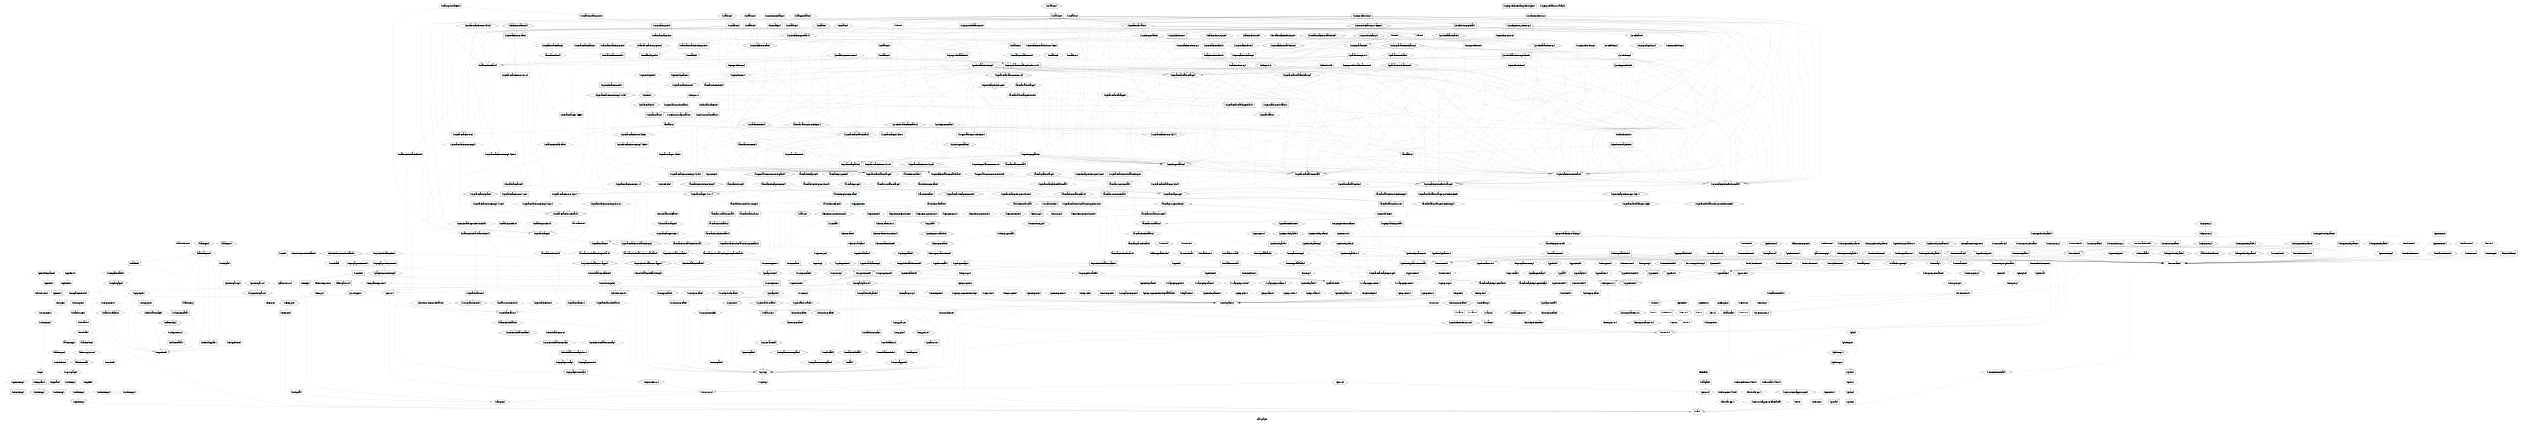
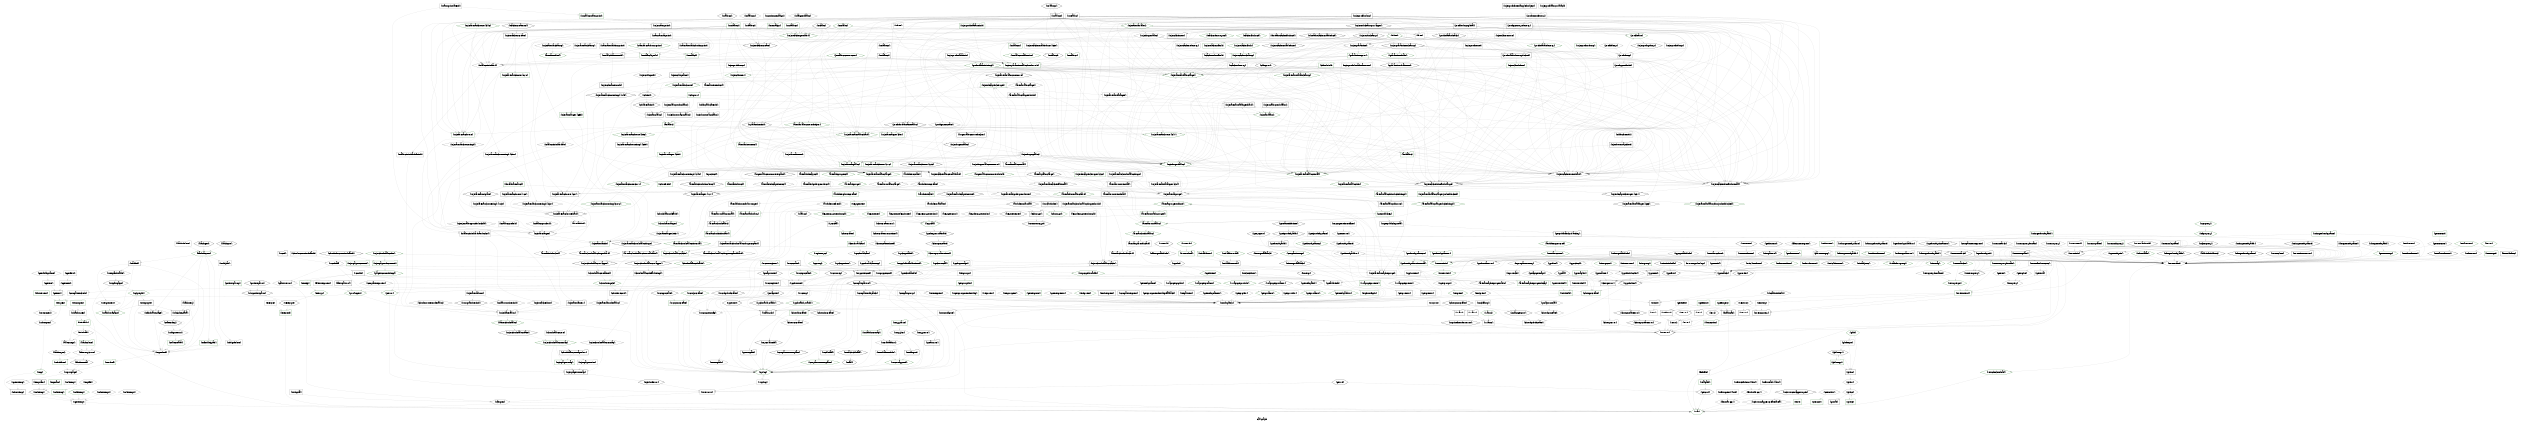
node "{_des_crypt_call}": removed
